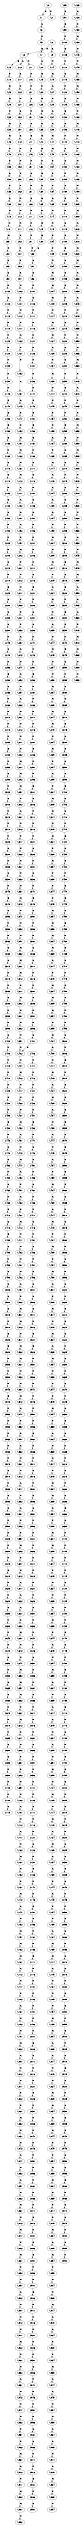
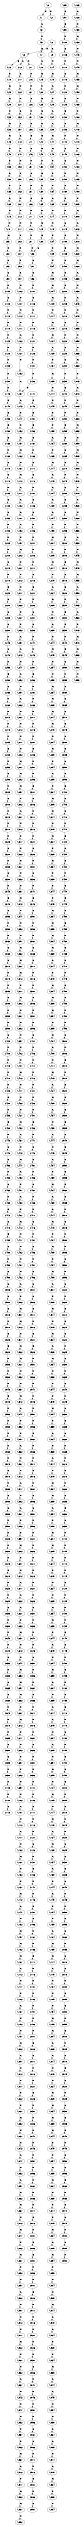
edge "S136" -> "S141": now "S136" -> "S137"
edge "S401" -> "S402": now "S401" -> "S406"
